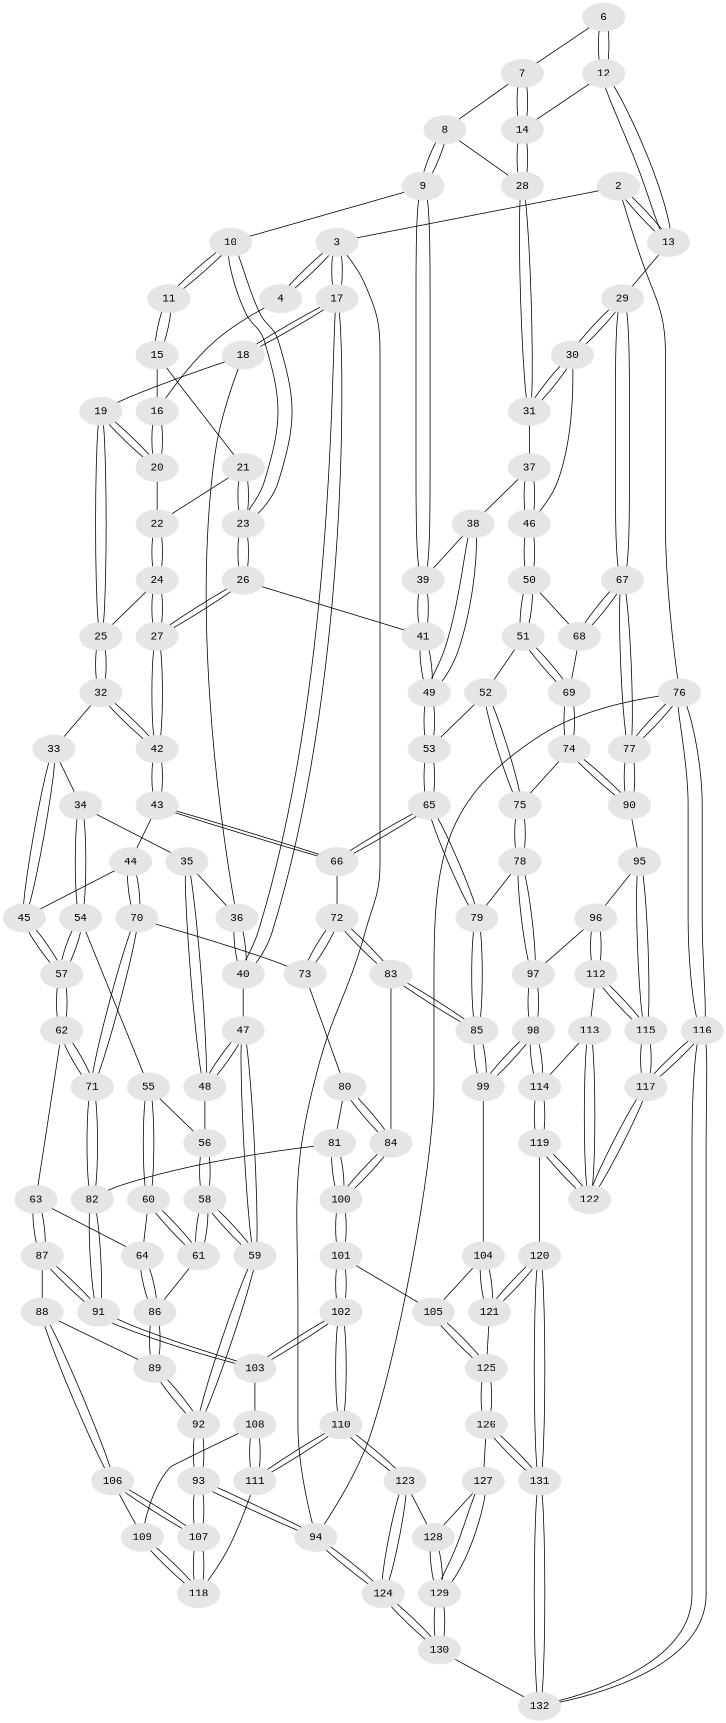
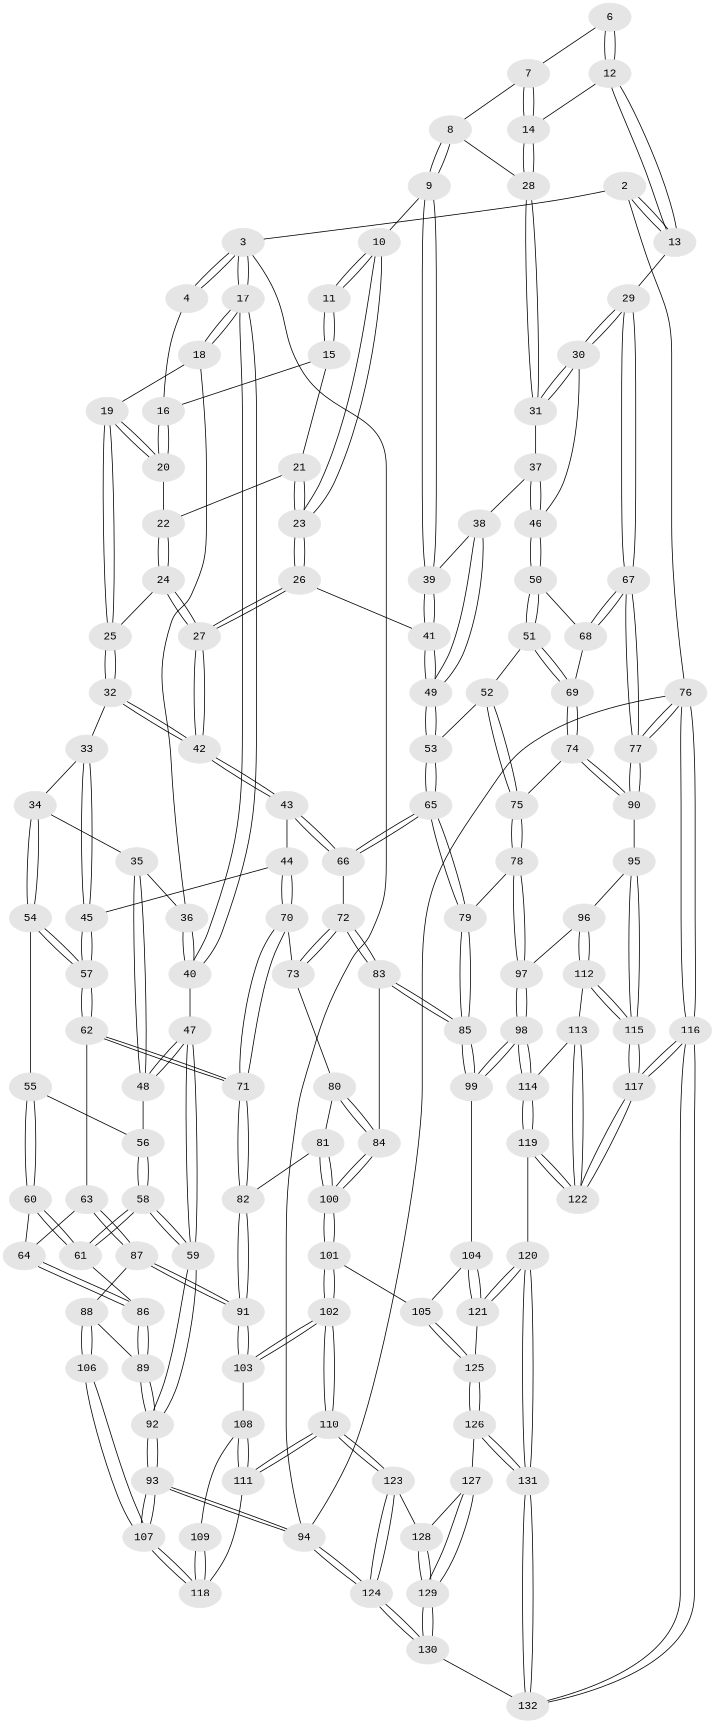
edge "106" -- "109": removed
